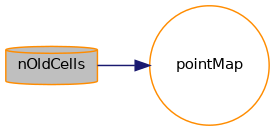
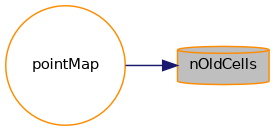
edge "nOldCells" -> "pointMap": reversed
